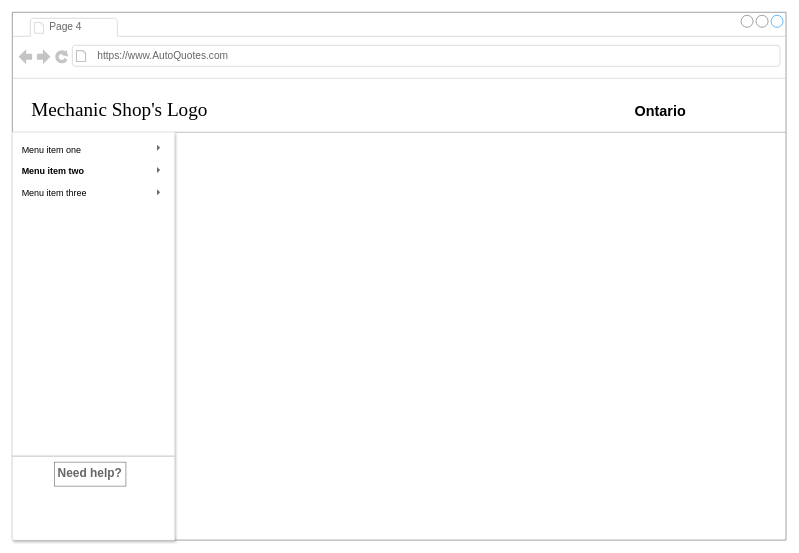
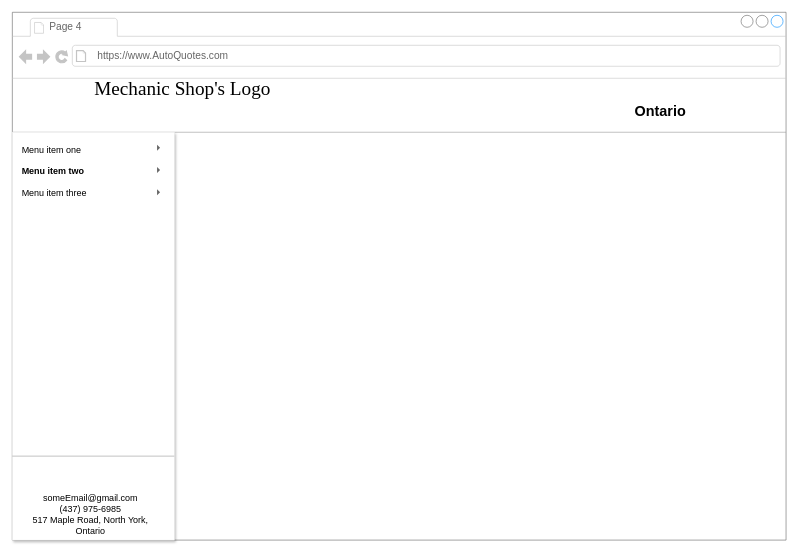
node "Mechanic Shop's Logo": moved (132, 111) -> (195, 90)
node "Need help?": removed
node "someEmail@gmail.com (437) 975-6985 517 Maple Road, North York, Ontario": added
